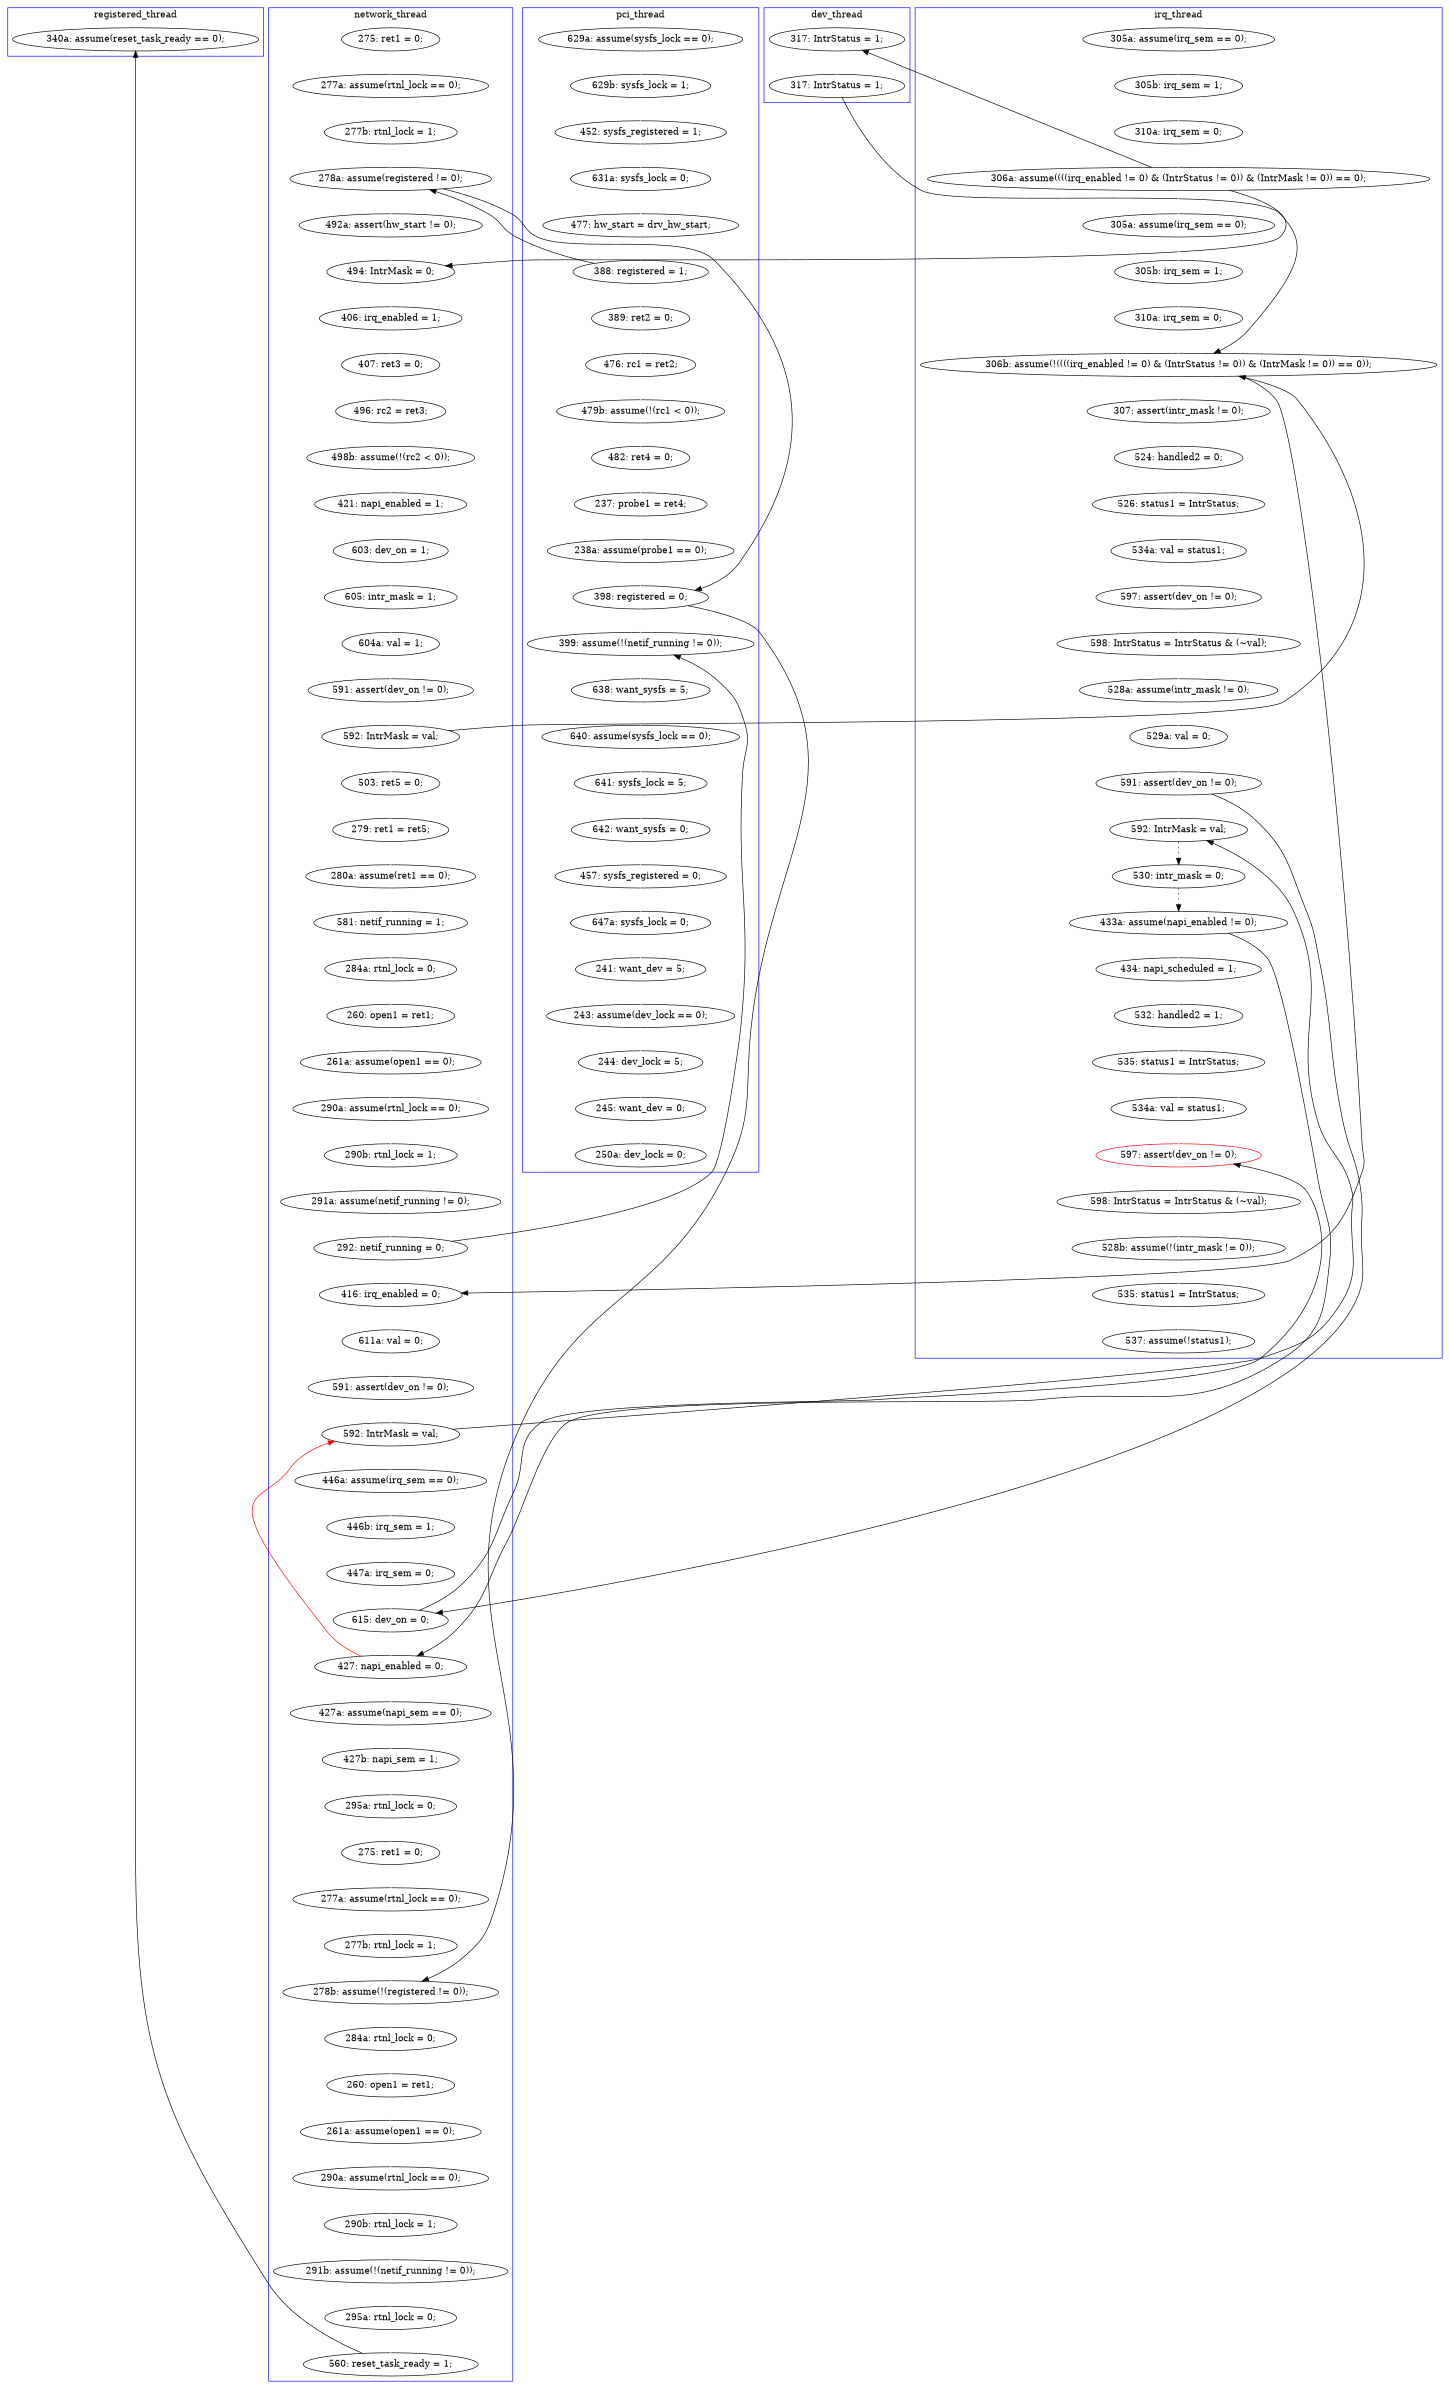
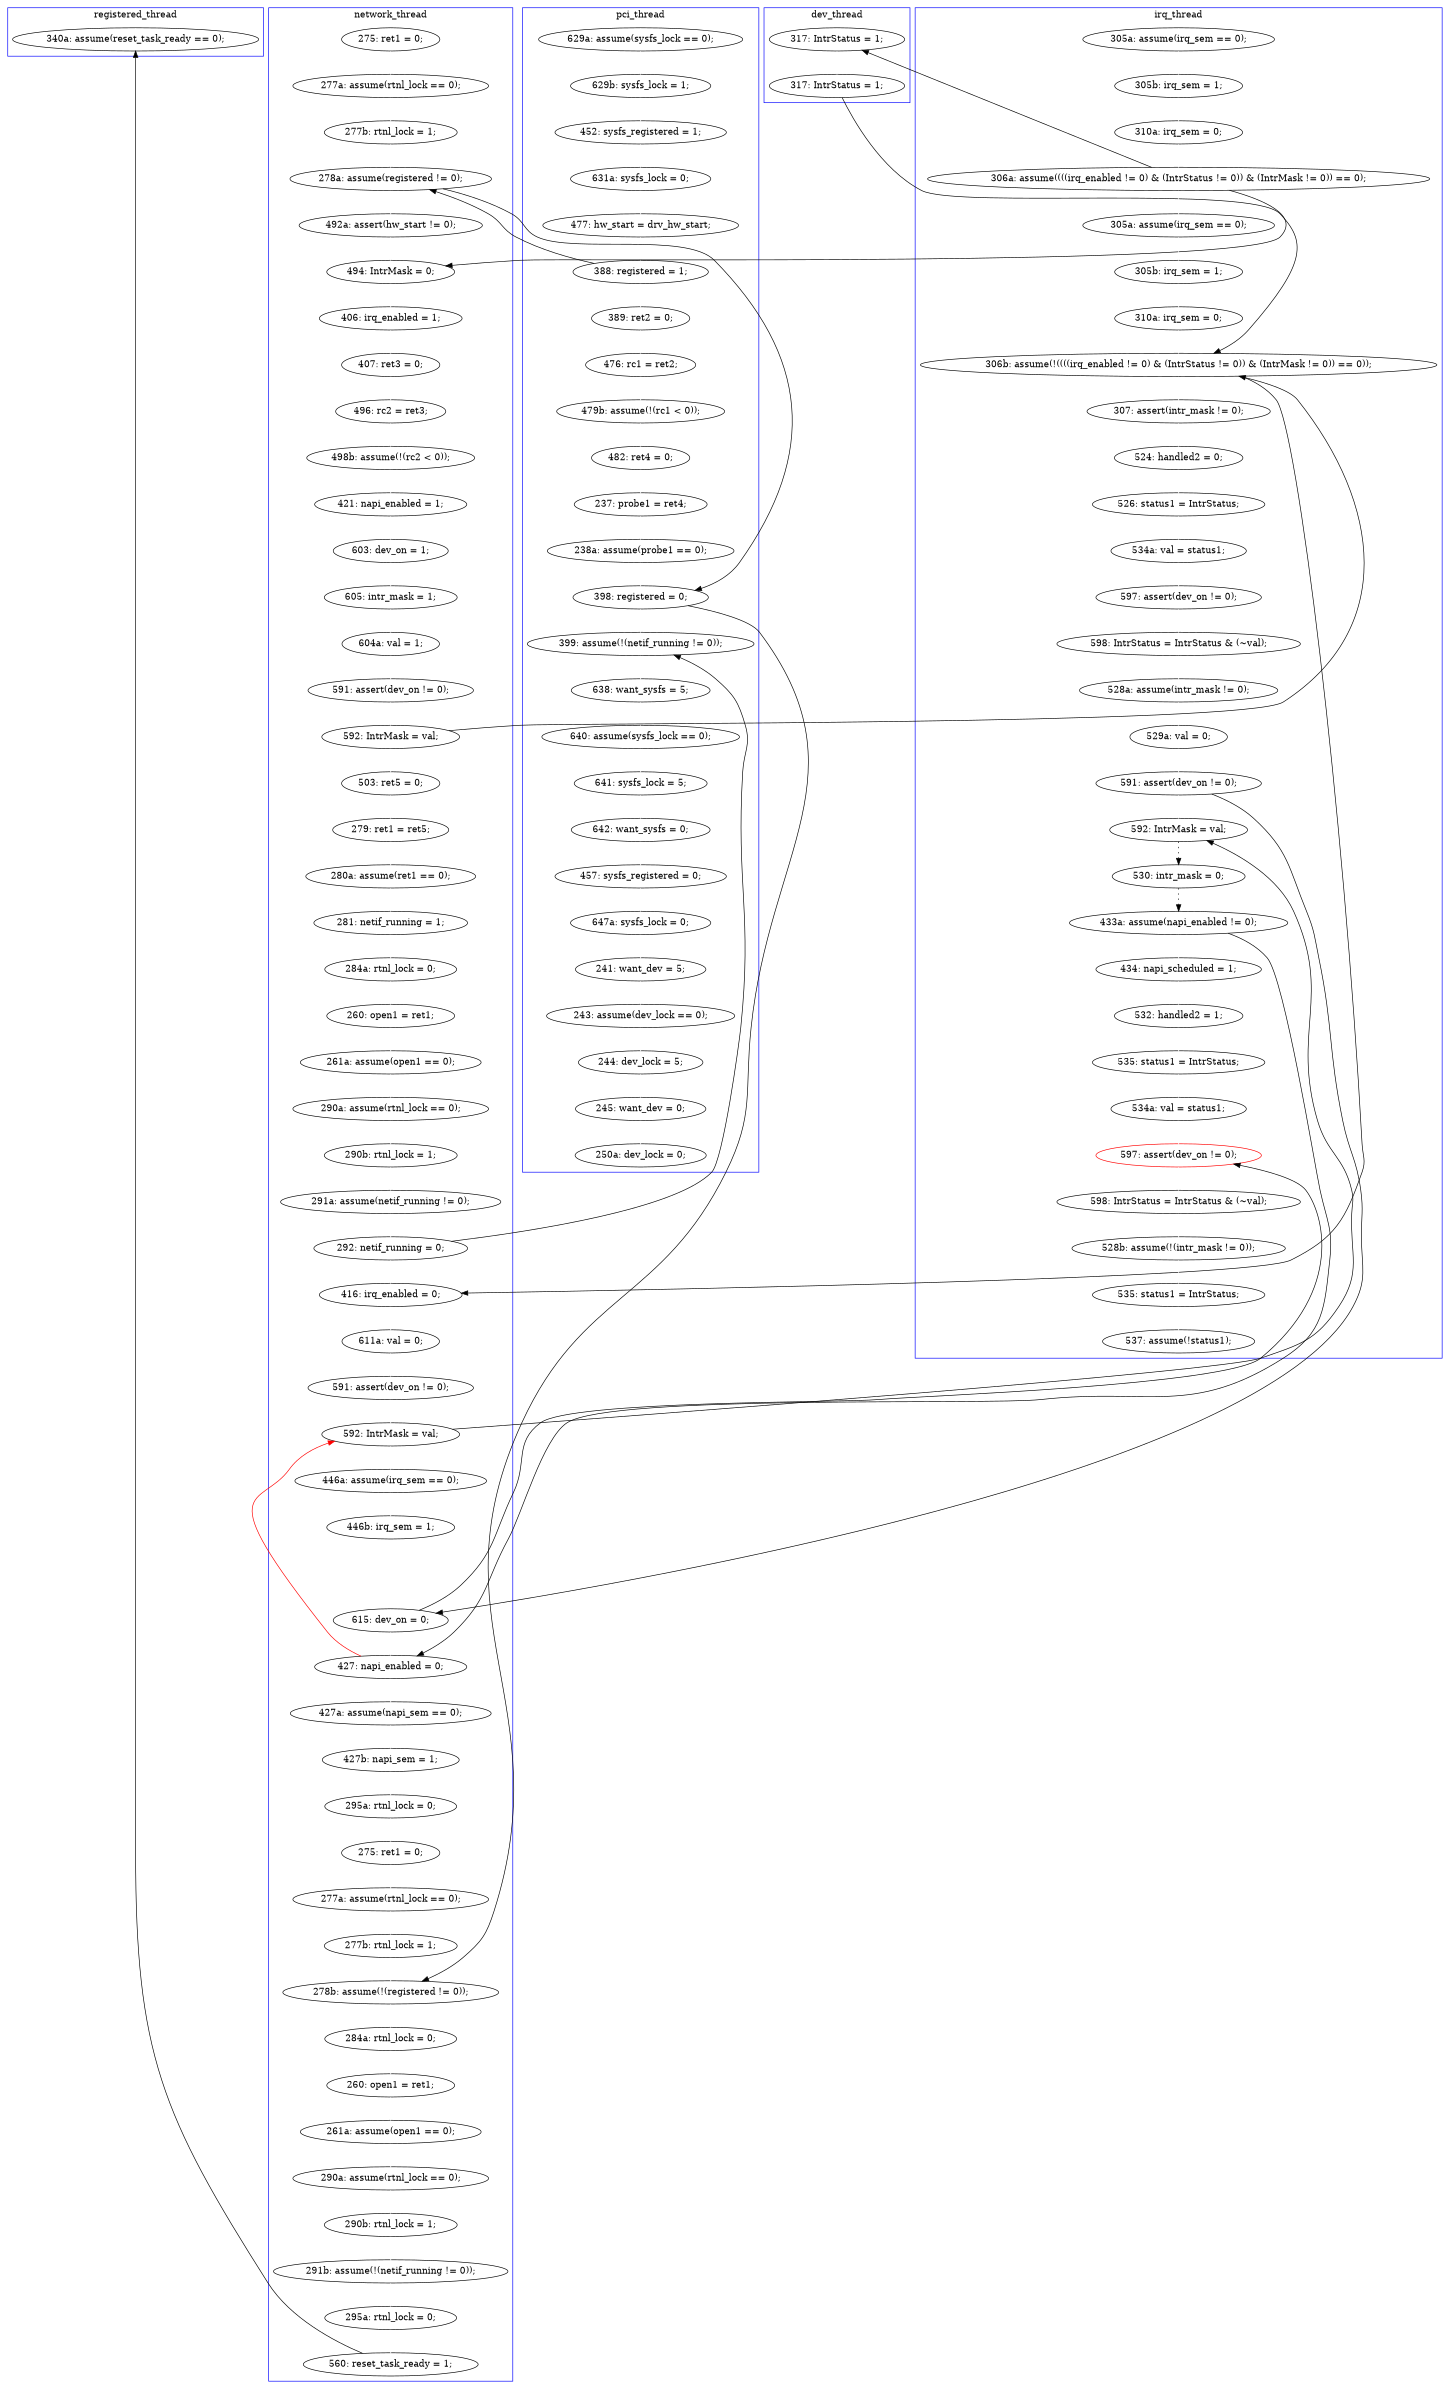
node "581: netif_running = 1;": label "581: netif_running = 1;" -> "281: netif_running = 1;"
node "447a: irq_sem = 0;": removed
